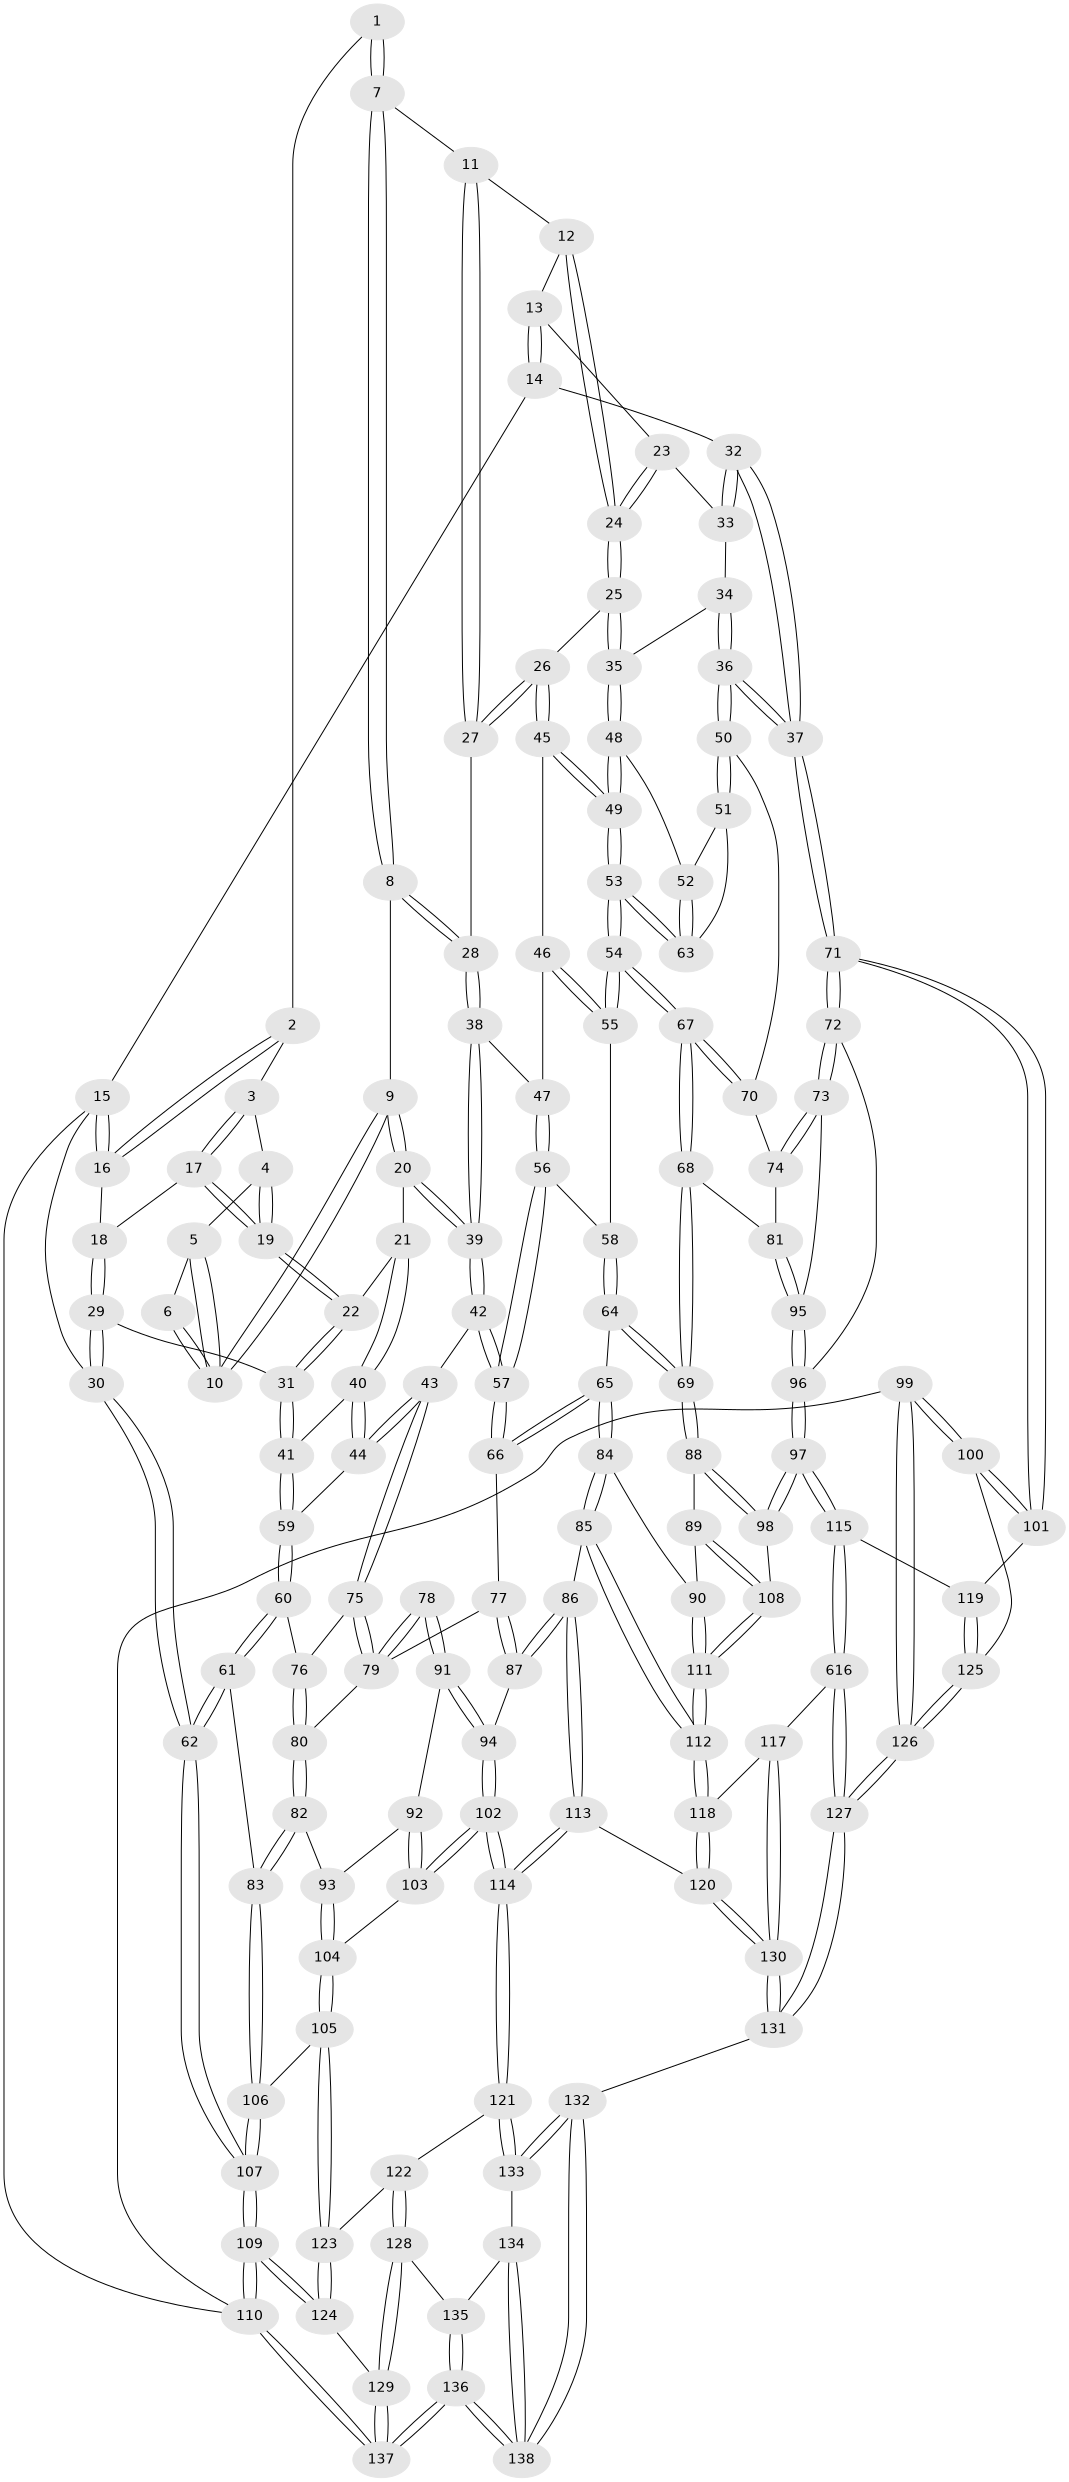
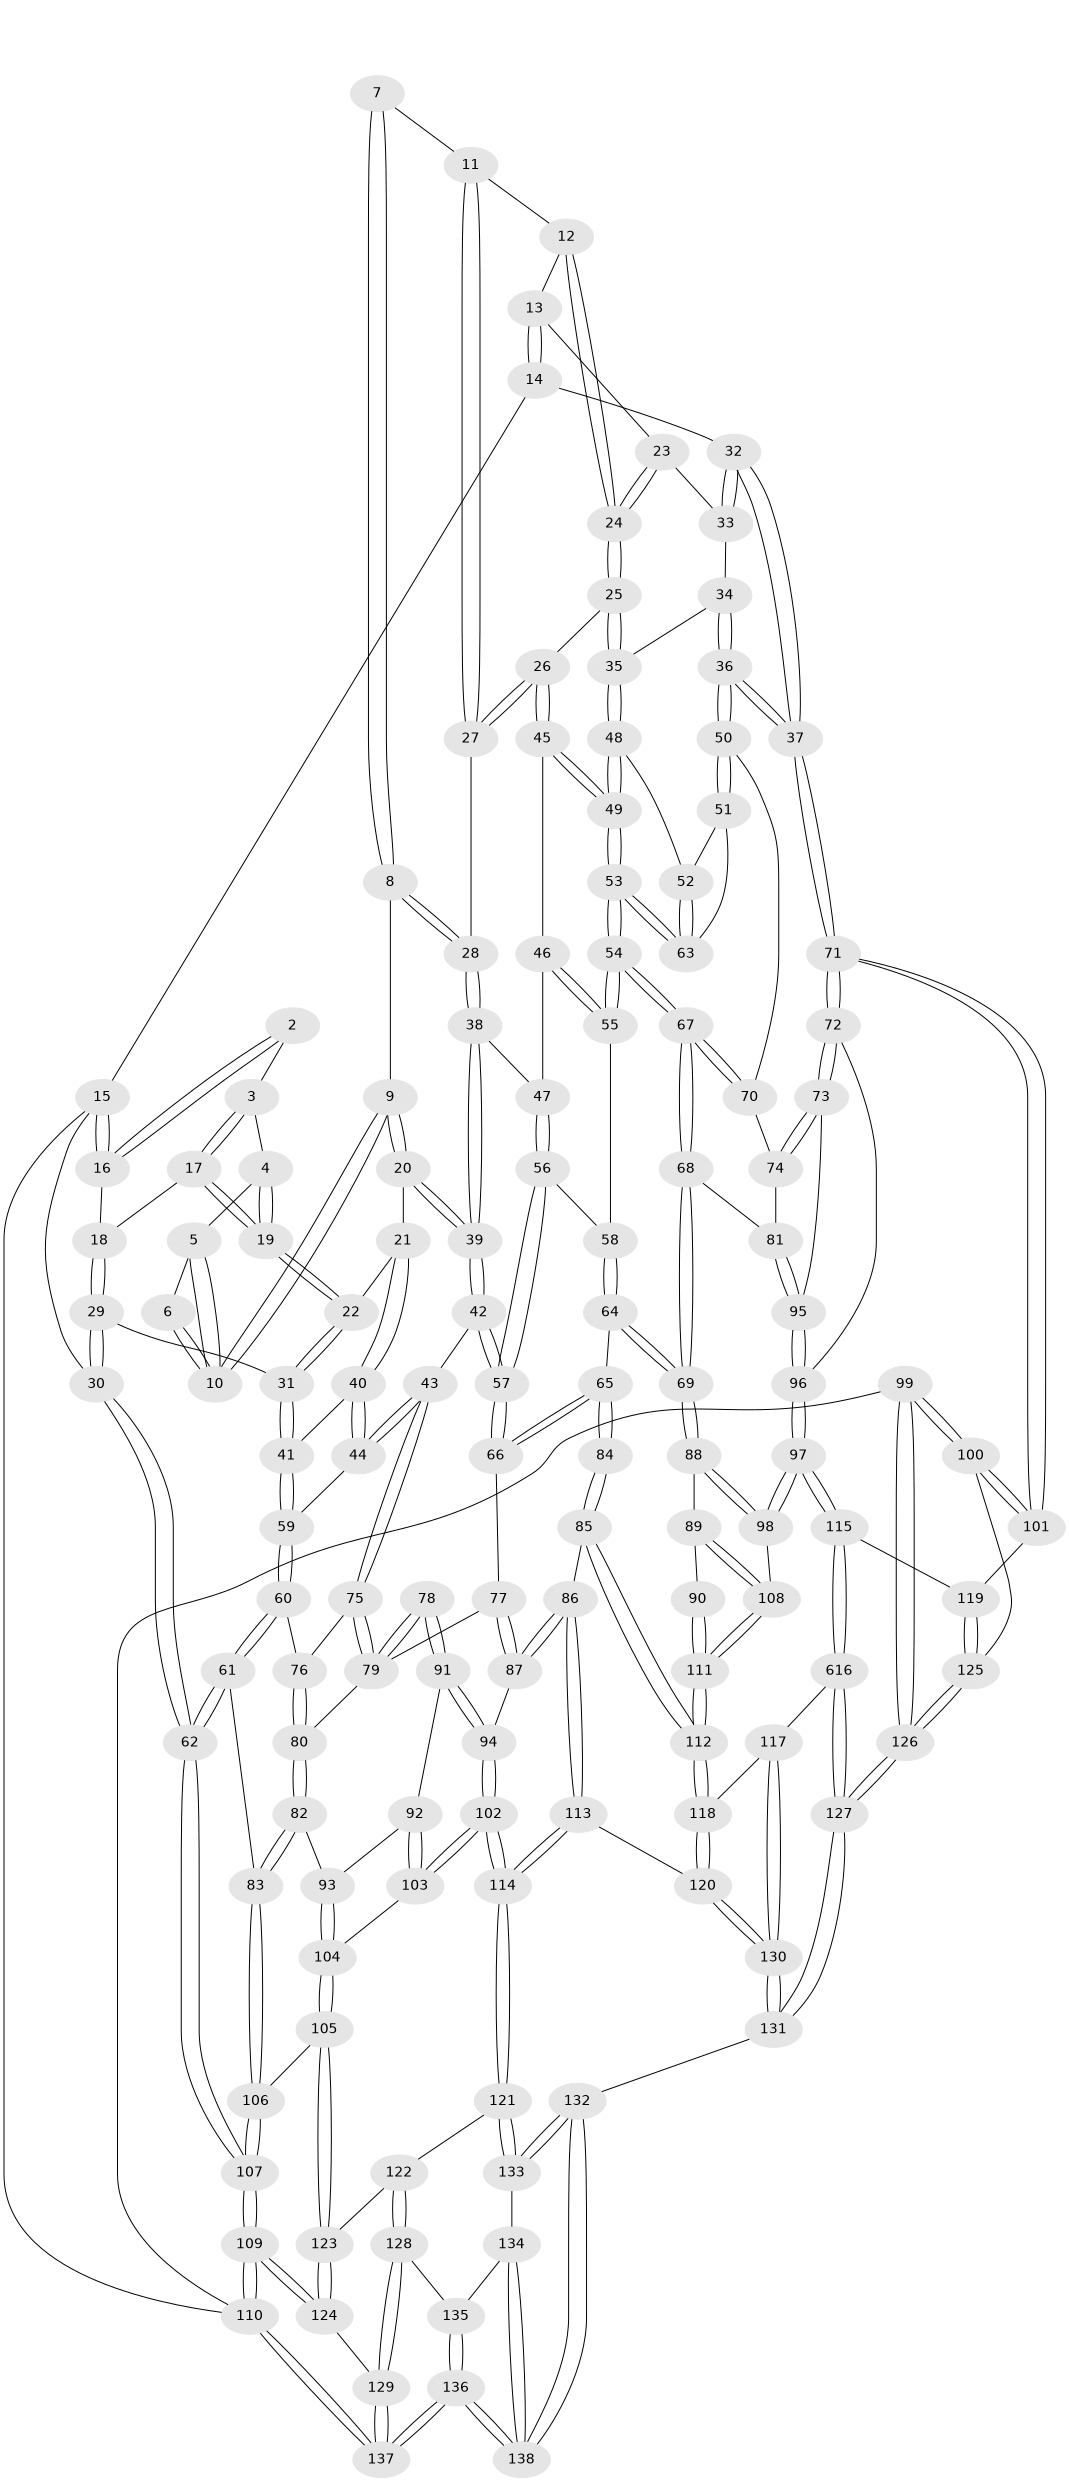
node "1": removed
edge "84" -- "90": removed
